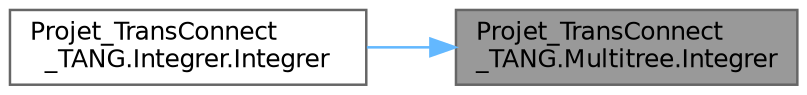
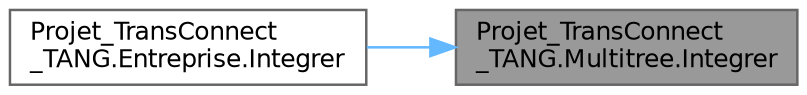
node "Projet_TransConnect _TANG.Integrer.Integrer": label "Projet_TransConnect _TANG.Integrer.Integrer" -> "Projet_TransConnect _TANG.Entreprise.Integrer"
